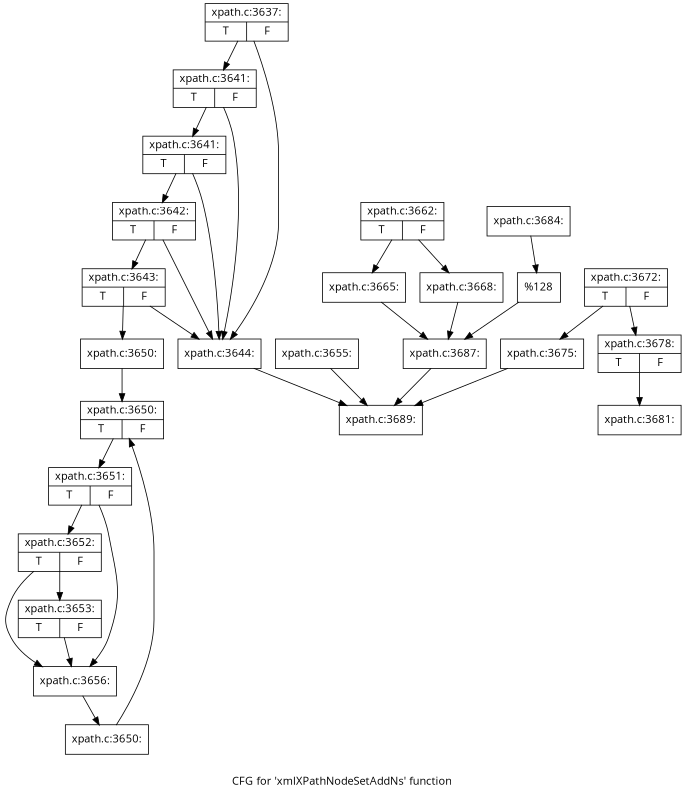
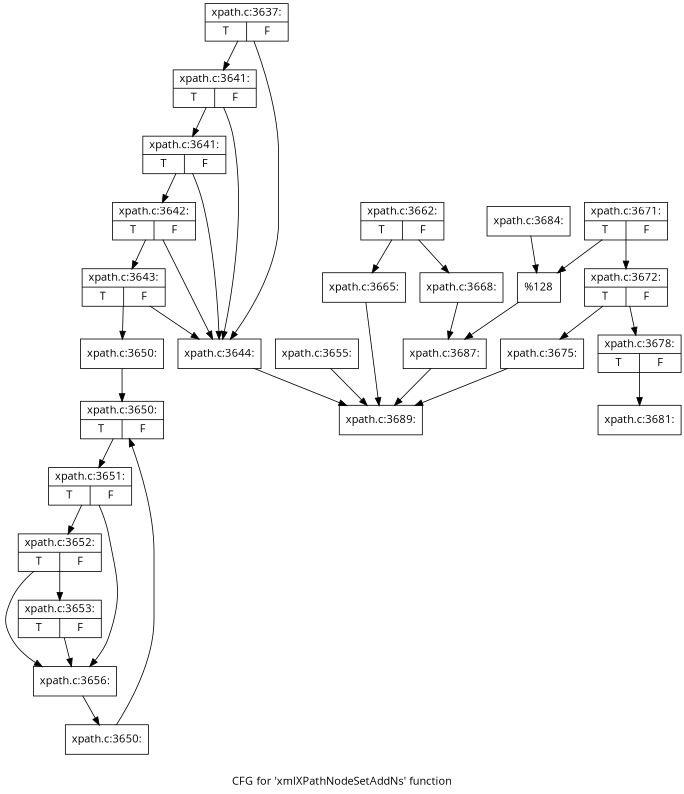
node "xpath.c:3671:": added
edge "xpath.c:3665:" -> "xpath.c:3687:": now "xpath.c:3665:" -> "xpath.c:3689:"
